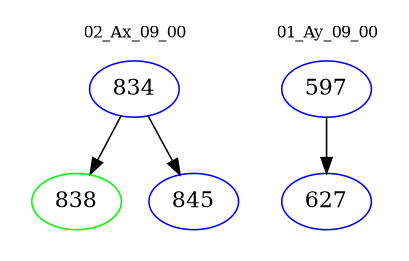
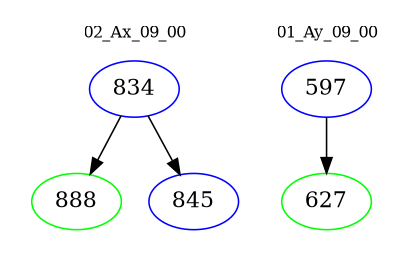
node "838": label "838" -> "888"
node "627": color blue -> green
